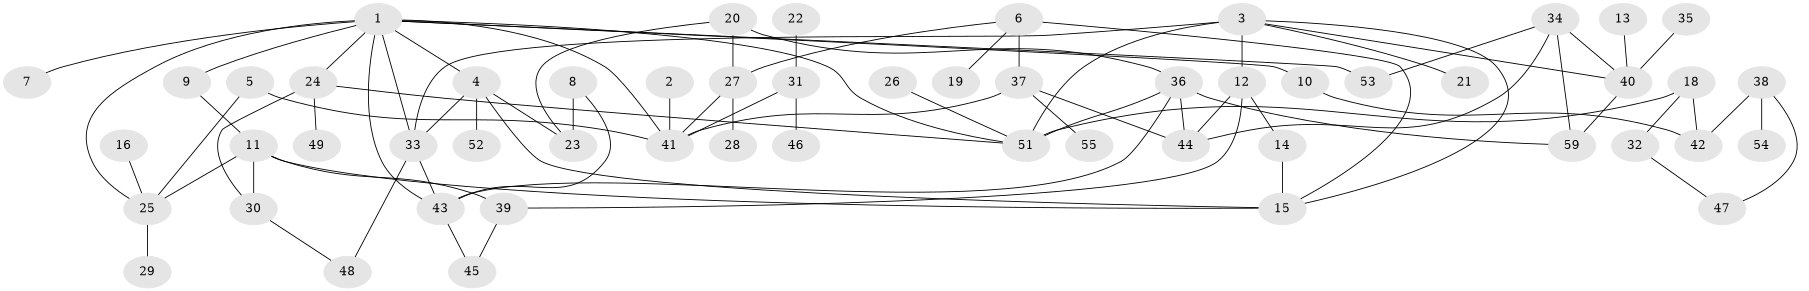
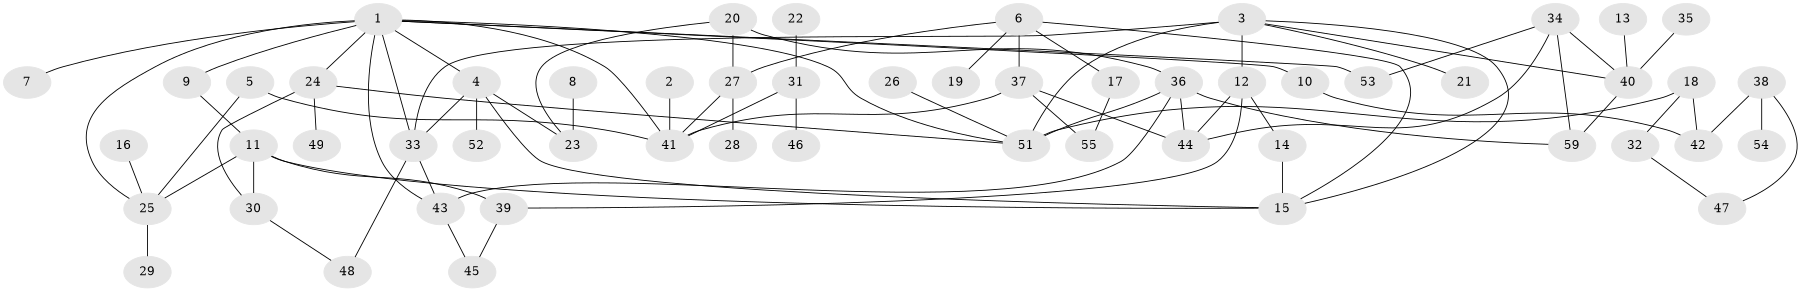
node "17": added
edge "8" -- "43": removed
